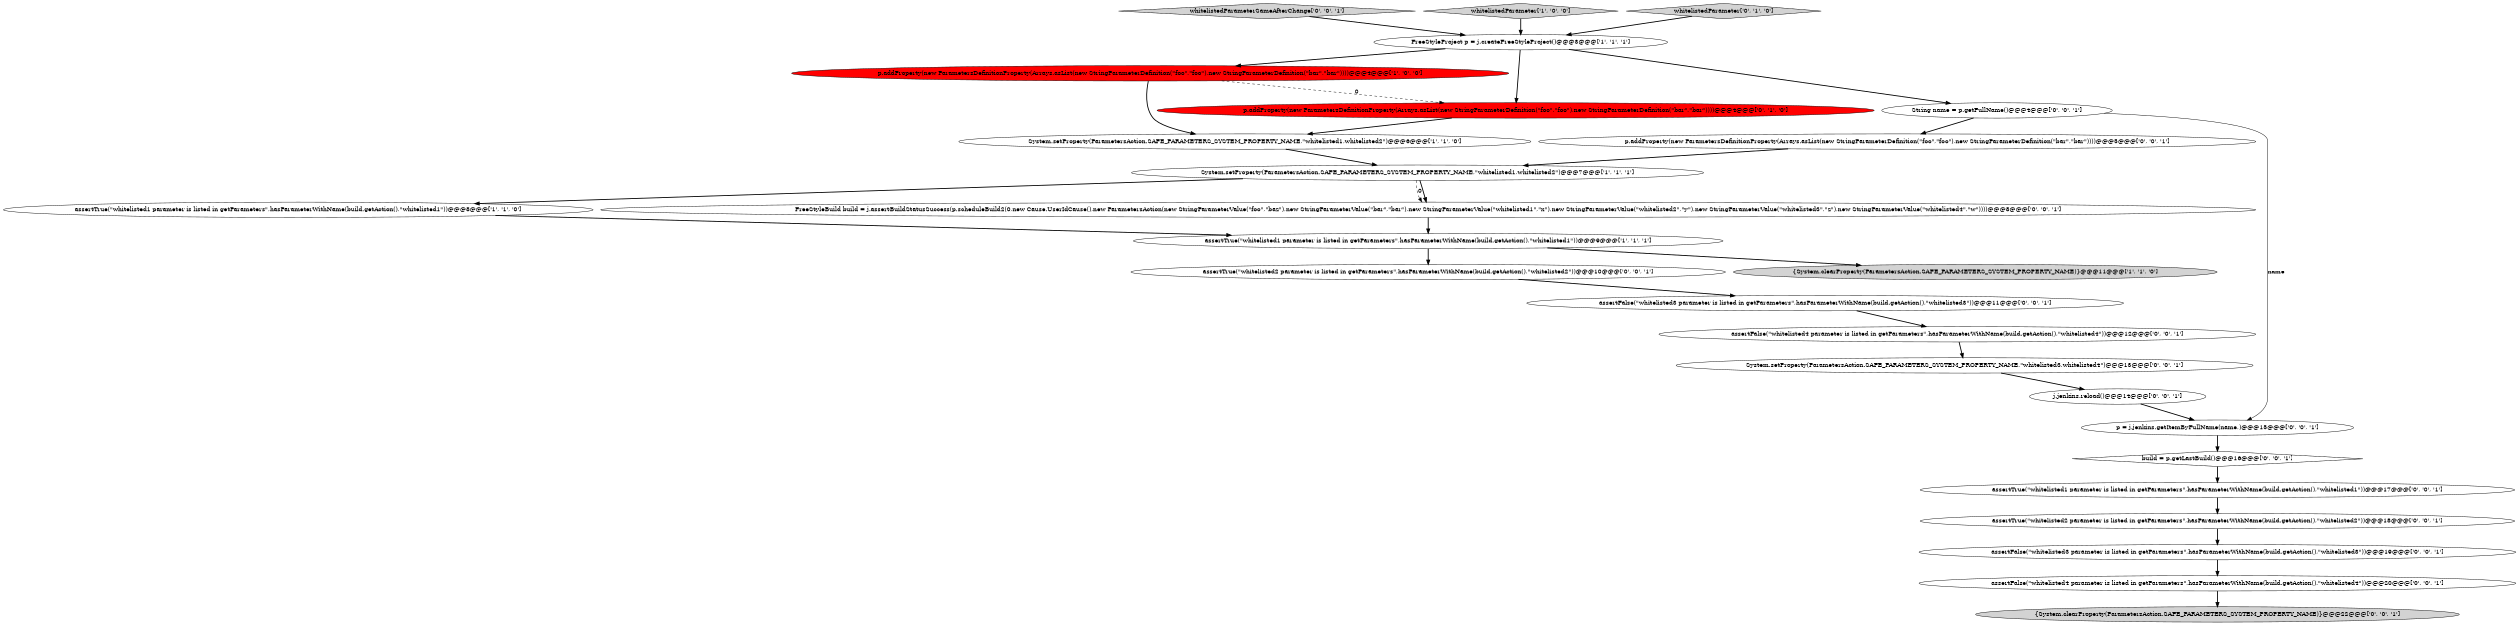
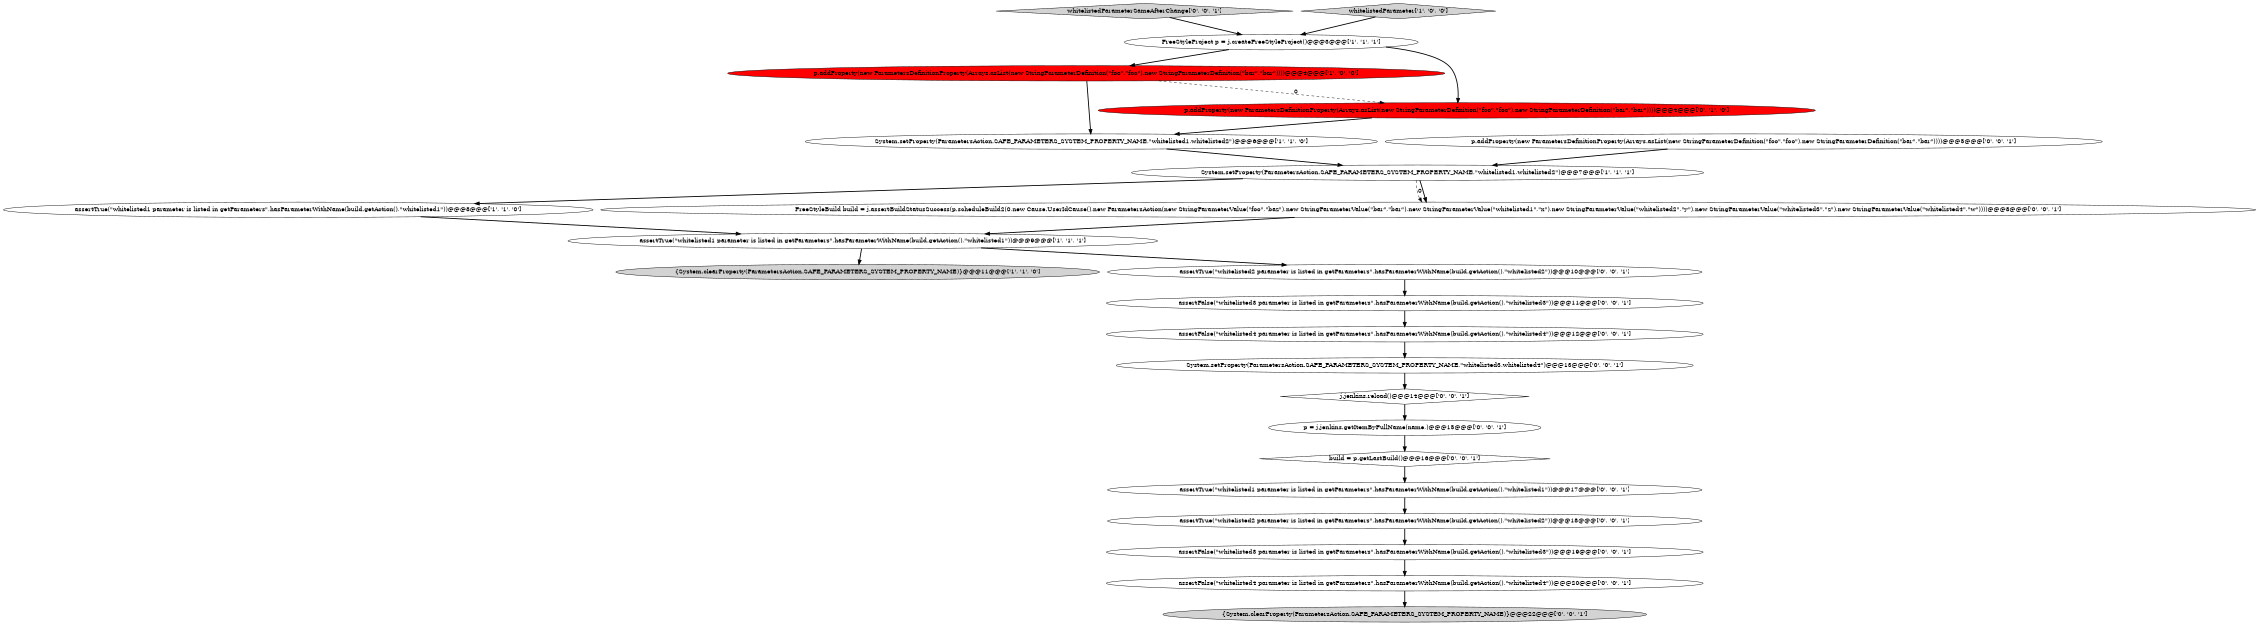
node "whitelistedParameter['0', '1', '0']": removed
node "String name = p.getFullName()@@@4@@@['0', '0', '1']": removed
node "j.jenkins.reload()@@@14@@@['0', '0', '1']": shape ellipse -> diamond
